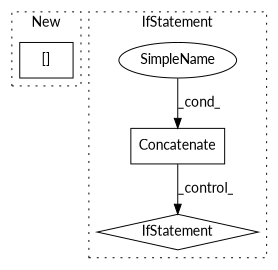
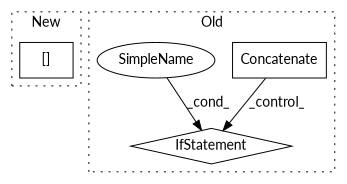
cluster "IfStatement": label "IfStatement" -> "Old"
edge "SimpleName" -> "Concatenate": now "SimpleName" -> "IfStatement"
